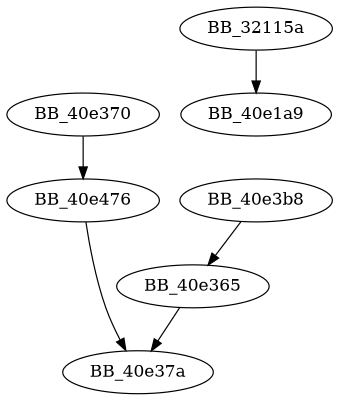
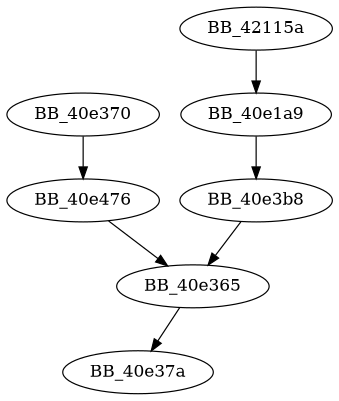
node "BB_32115a": label "BB_32115a" -> "BB_42115a"
edge "BB_40e1a9" -> "BB_40e3b8": added
edge "BB_40e476" -> "BB_40e37a": now "BB_40e476" -> "BB_40e365"
